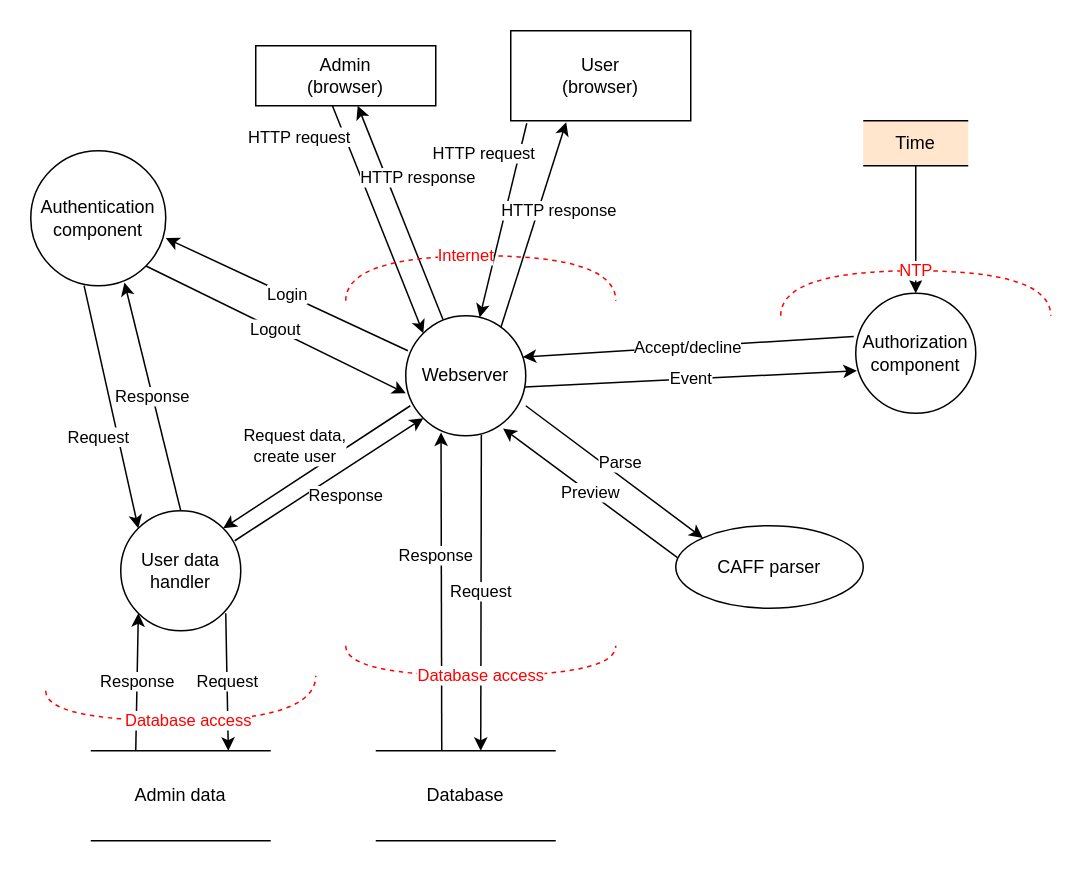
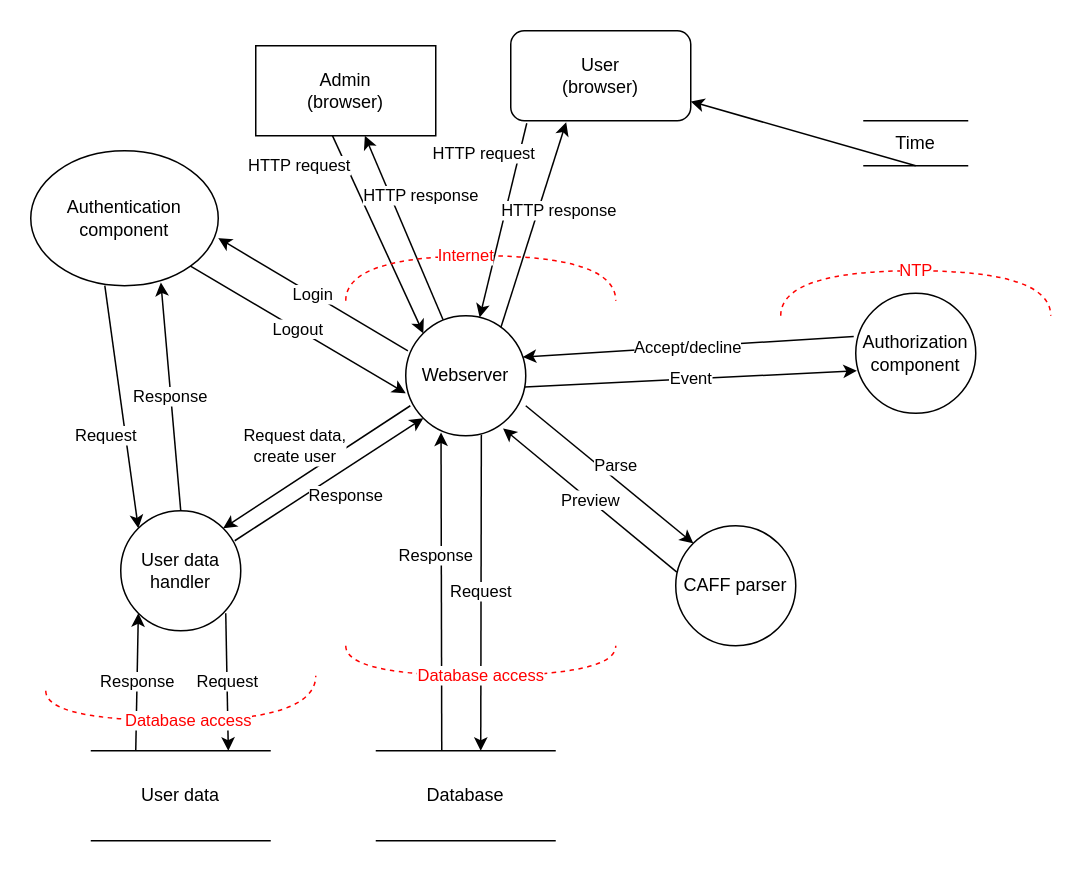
node "Admin (browser)": size 180x60 -> 180x90
node "User (browser)": shape rectangle -> rounded rectangle
node "Time": fillcolor #ffe6cc -> #ffffff
edge "Time" -> "Authorization component": now "Time" -> "User (browser)"
node "Authentication component": size 135x135 -> 188x135
node "CAFF parser": size 188x83 -> 120x120
node "Admin data": label "Admin data" -> "User data"
